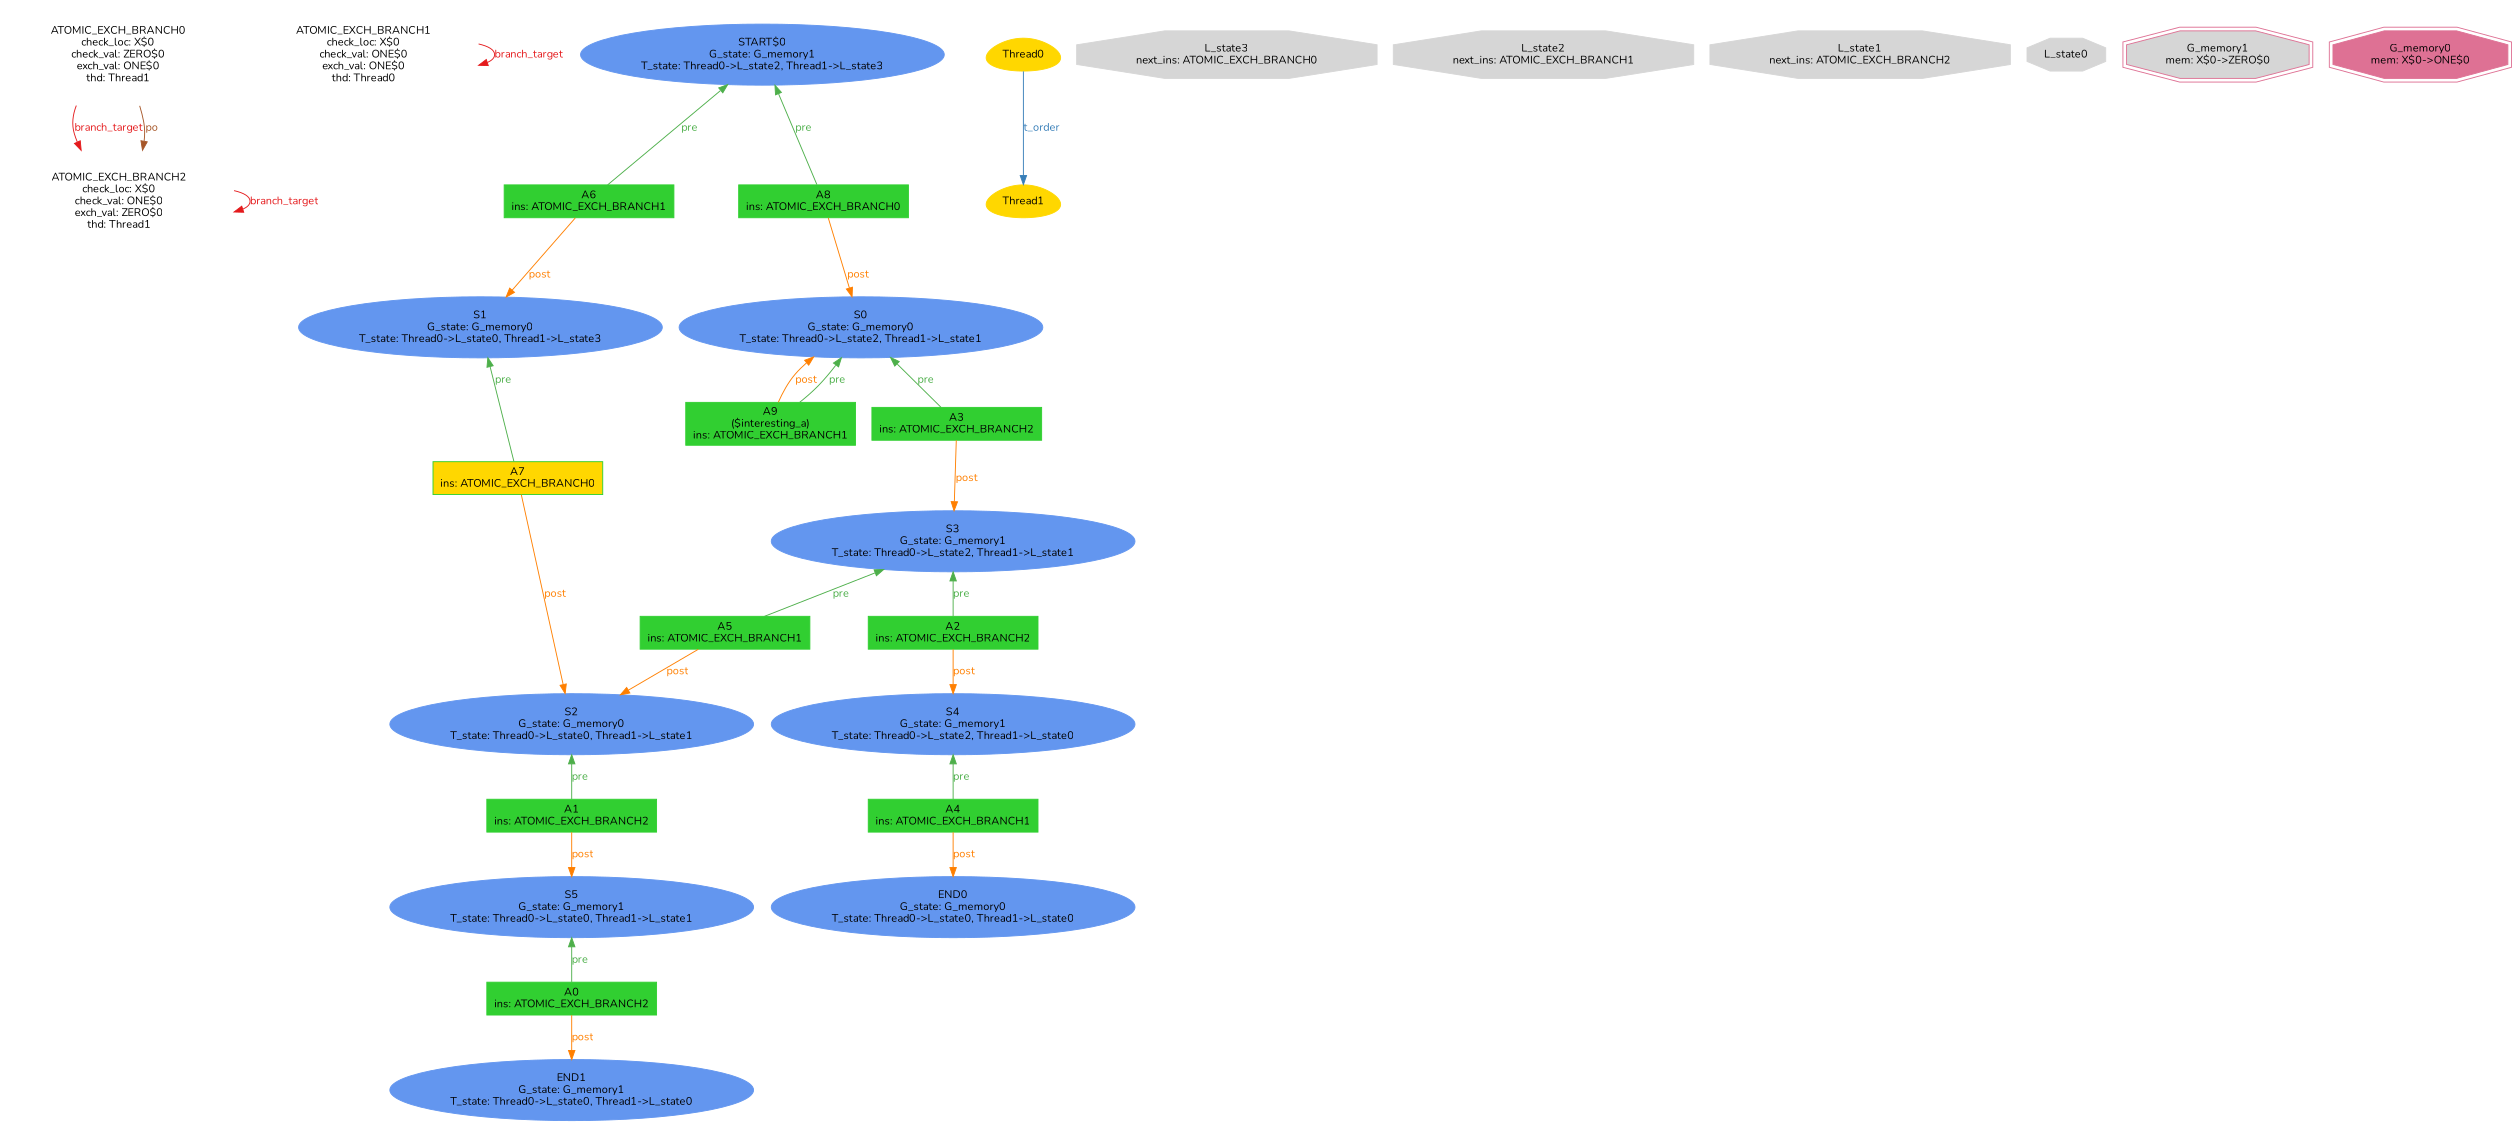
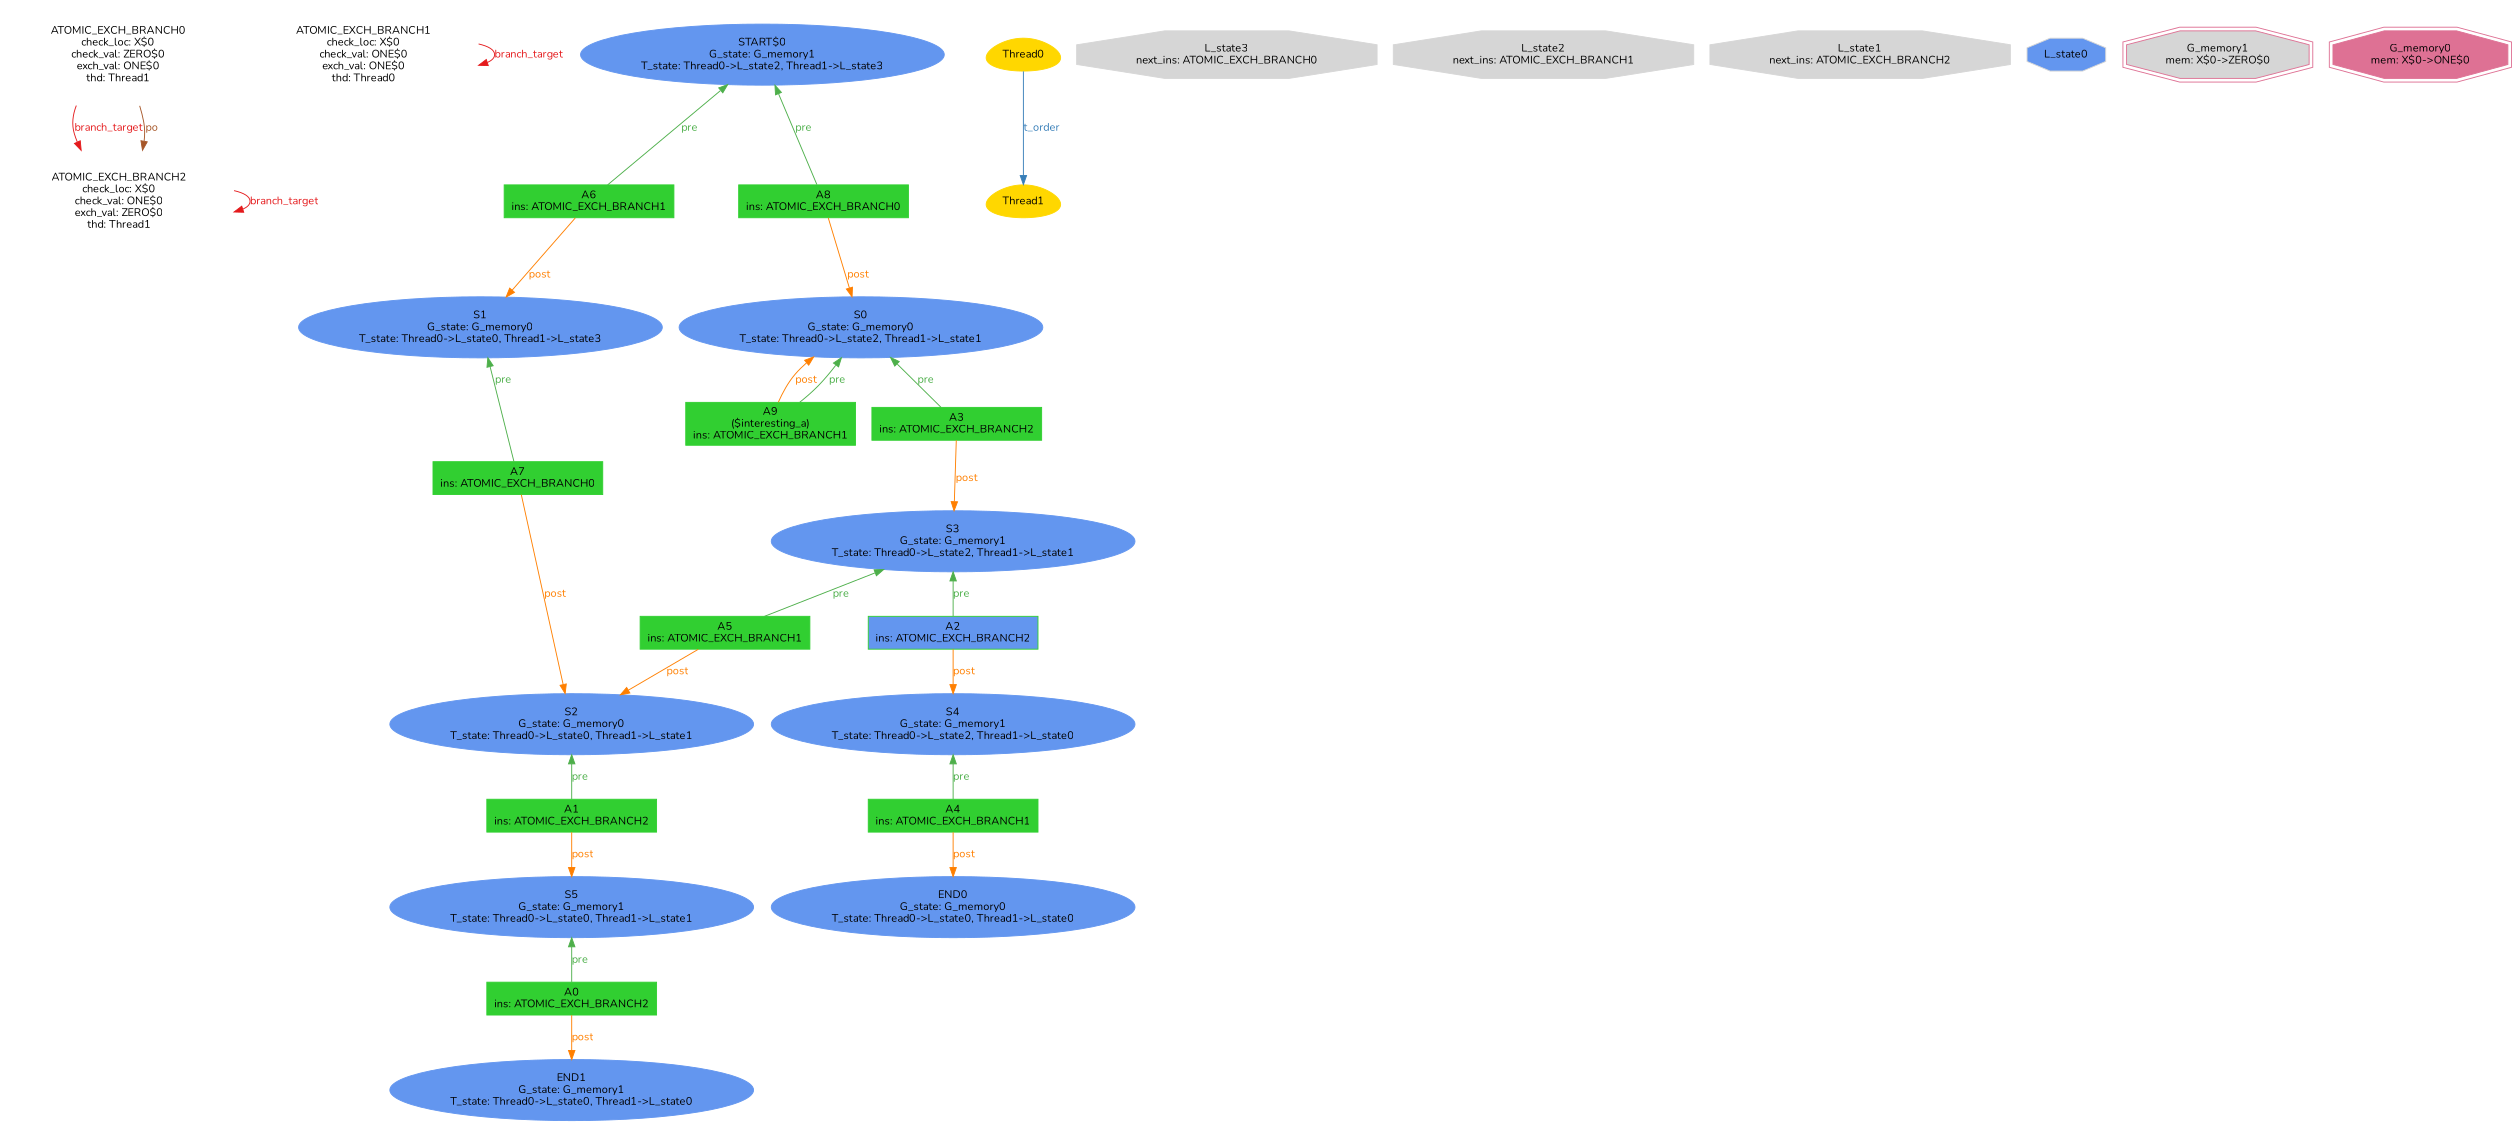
node "L_state0": fillcolor #d6d6d6 -> #6396ef
node "A7 ins: ATOMIC_EXCH_BRANCH0": fillcolor #ffd700 -> #31cf31
node "A2 ins: ATOMIC_EXCH_BRANCH2": fillcolor #31cf31 -> #6396ef
